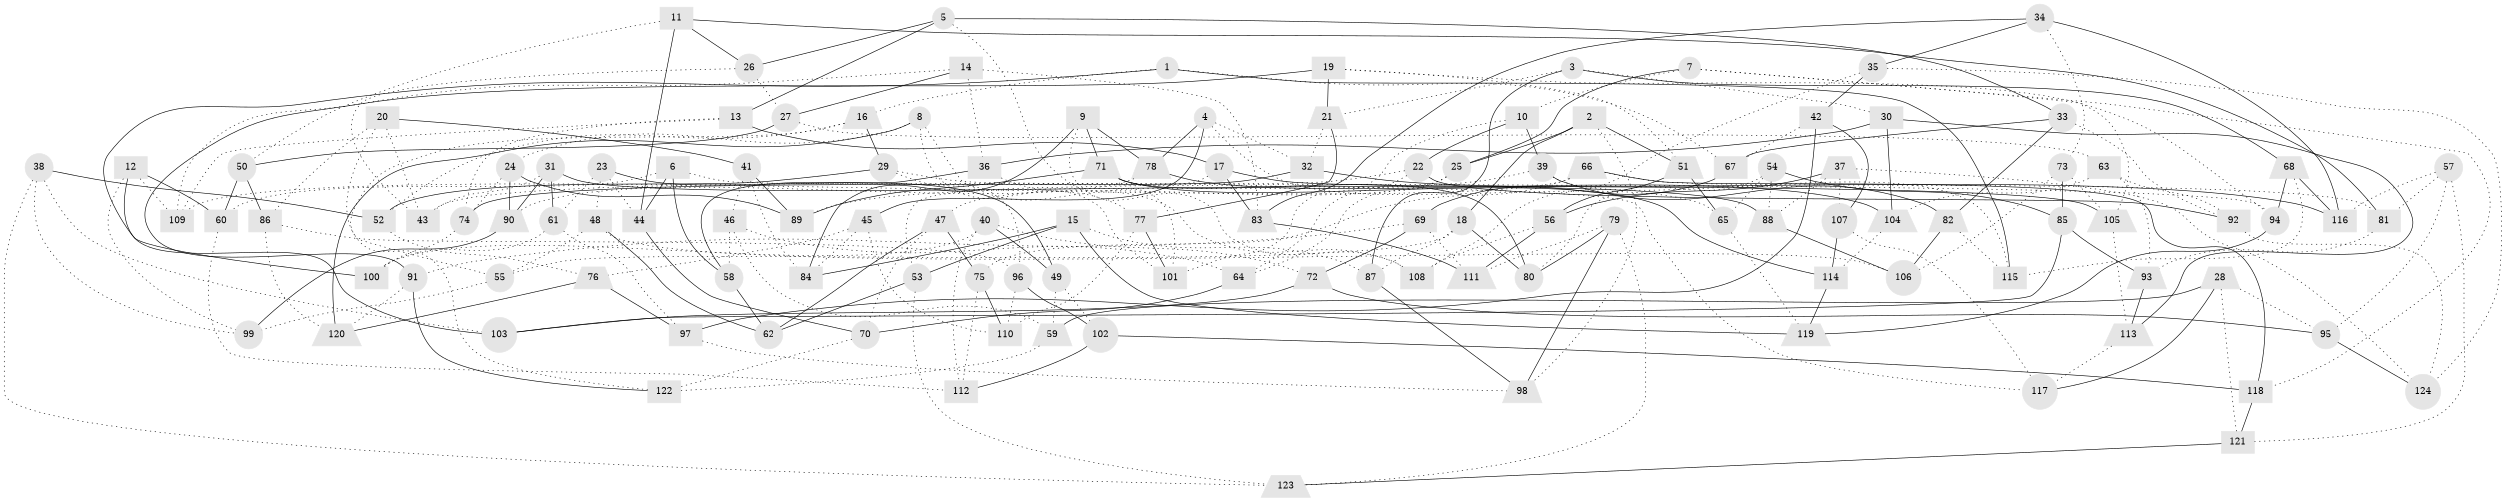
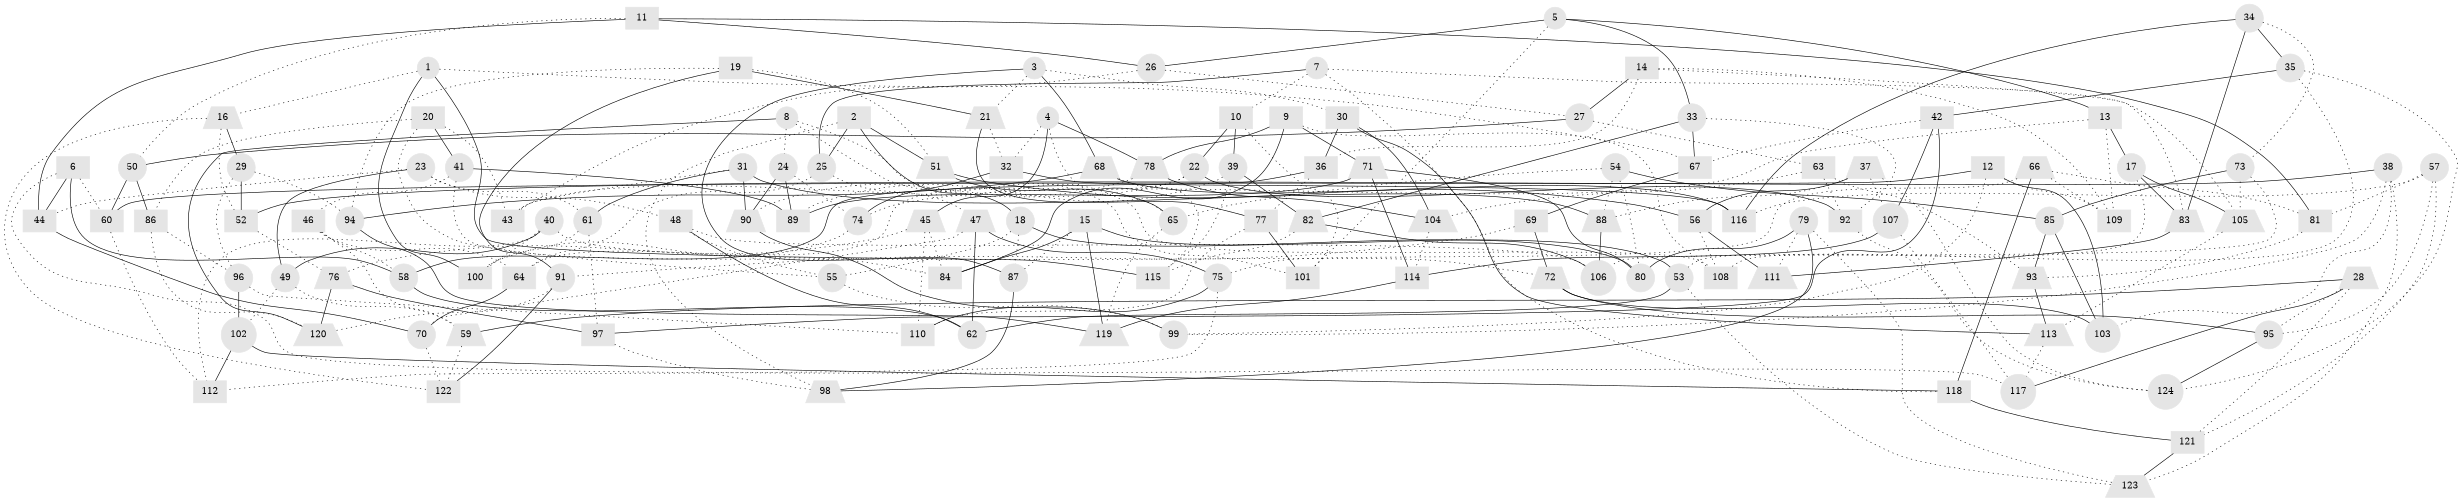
edge "69" -- "111": removed
